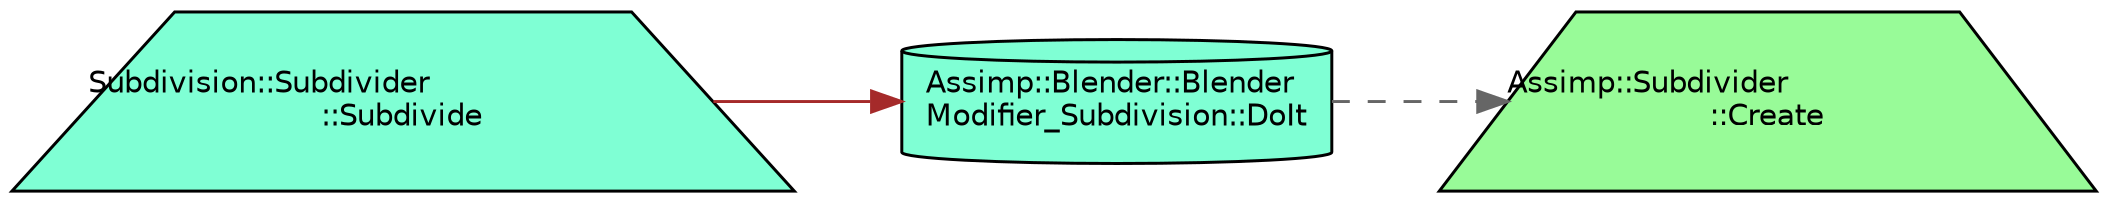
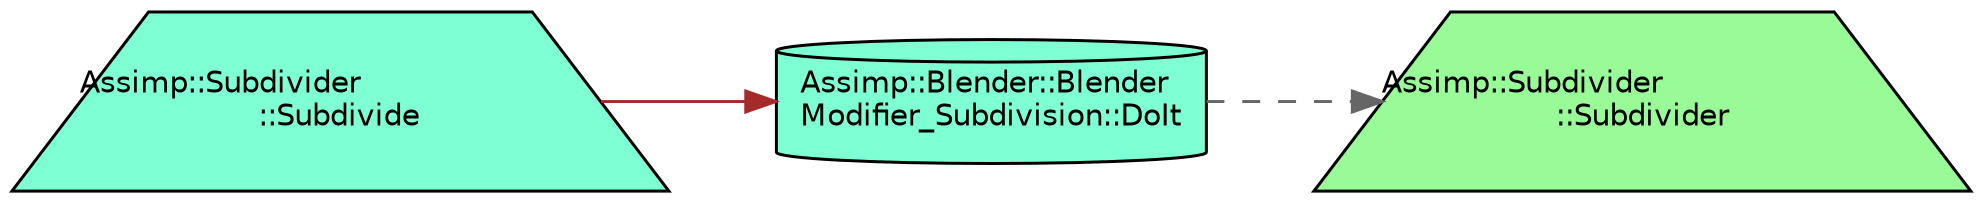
node "Subdivision::Subdivider ::Subdivide": label "Subdivision::Subdivider ::Subdivide" -> "Assimp::Subdivider ::Subdivide"
node "Assimp::Subdivider ::Create": label "Assimp::Subdivider ::Create" -> "Assimp::Subdivider ::Subdivider"
